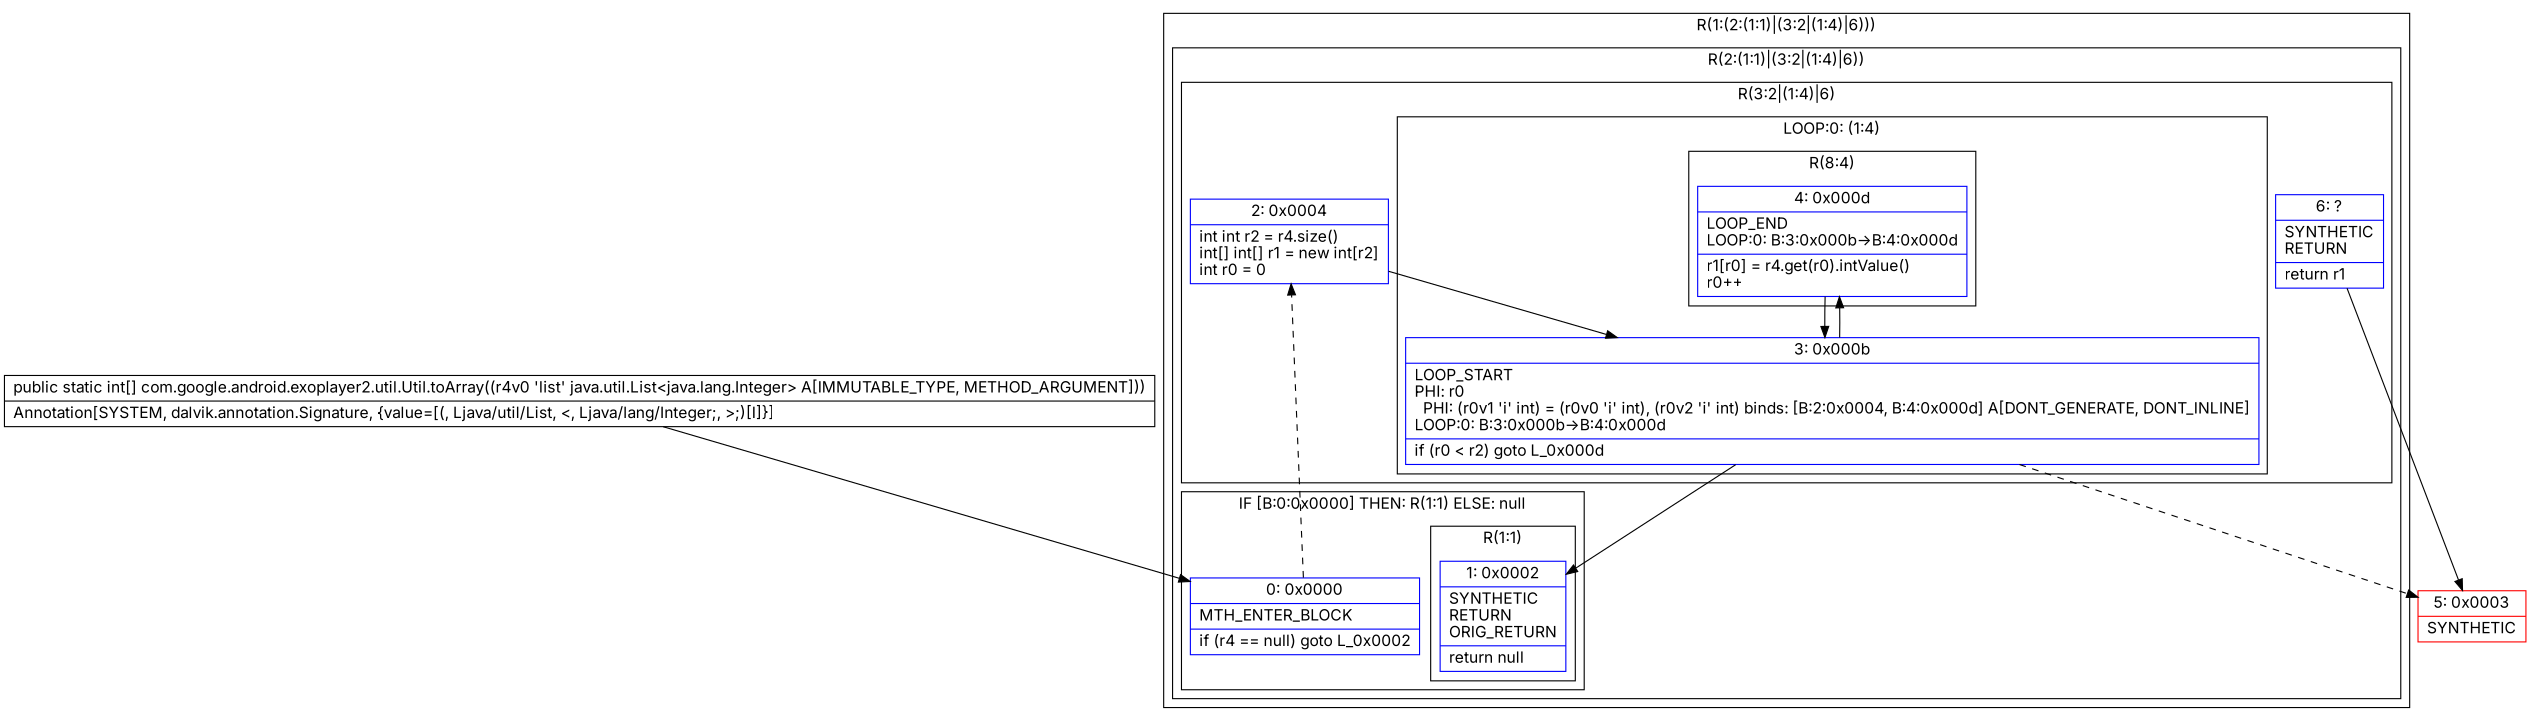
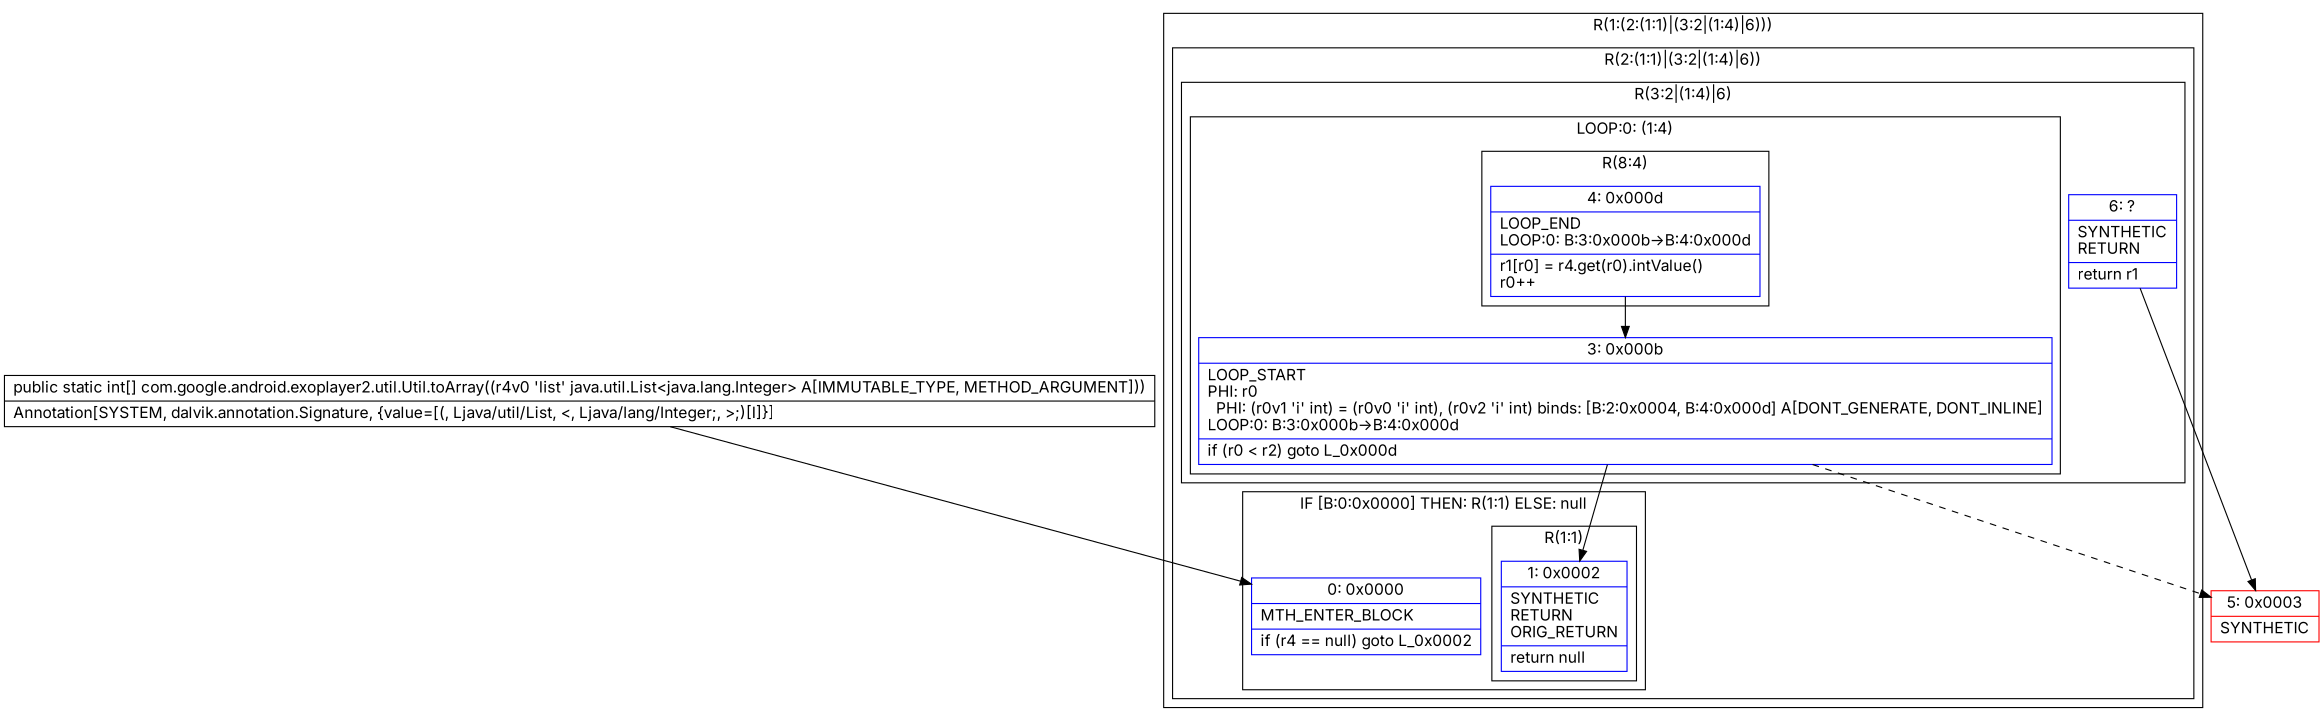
node "2: 0x0004": removed
edge "3: 0x000b" -> "4: 0x000d": removed
